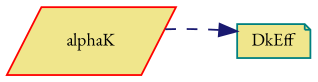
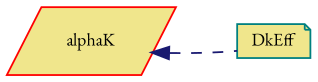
edge "alphaK" -> "DkEff": reversed
